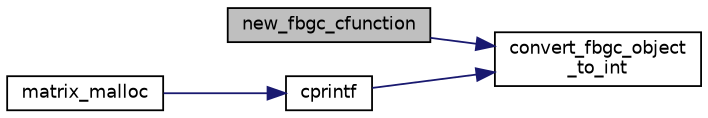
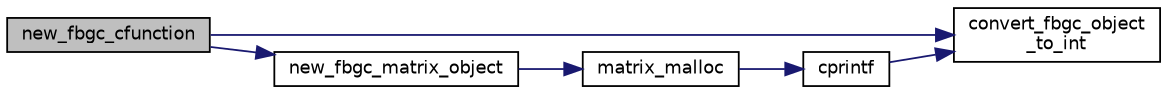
node "new_fbgc_matrix_object": added
